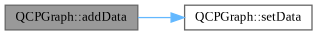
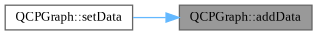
edge "QCPGraph::addData" -> "QCPGraph::setData": reversed
